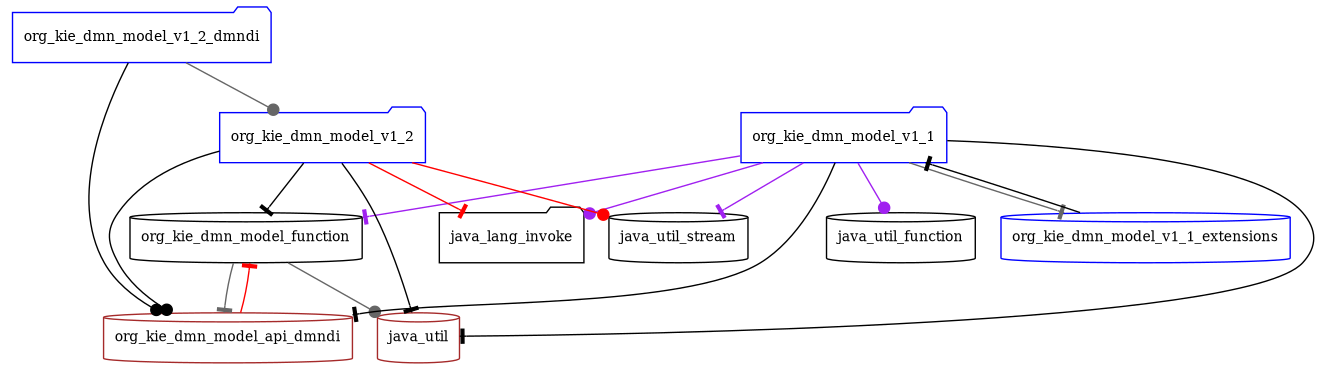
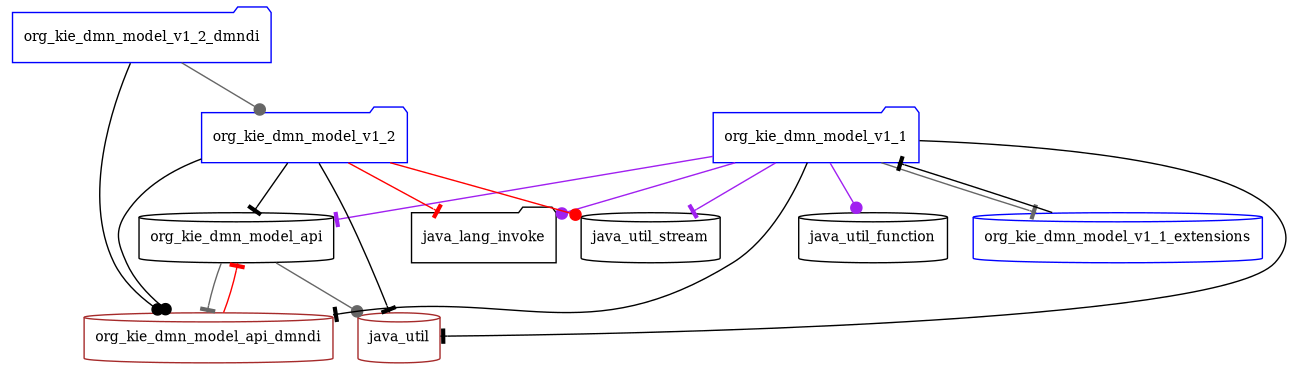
node "org_kie_dmn_model_function": label "org_kie_dmn_model_function" -> "org_kie_dmn_model_api"
